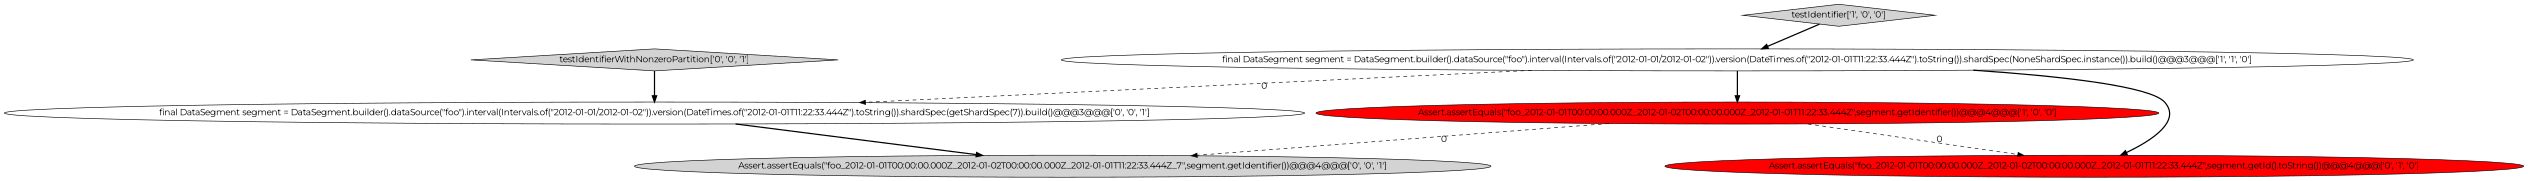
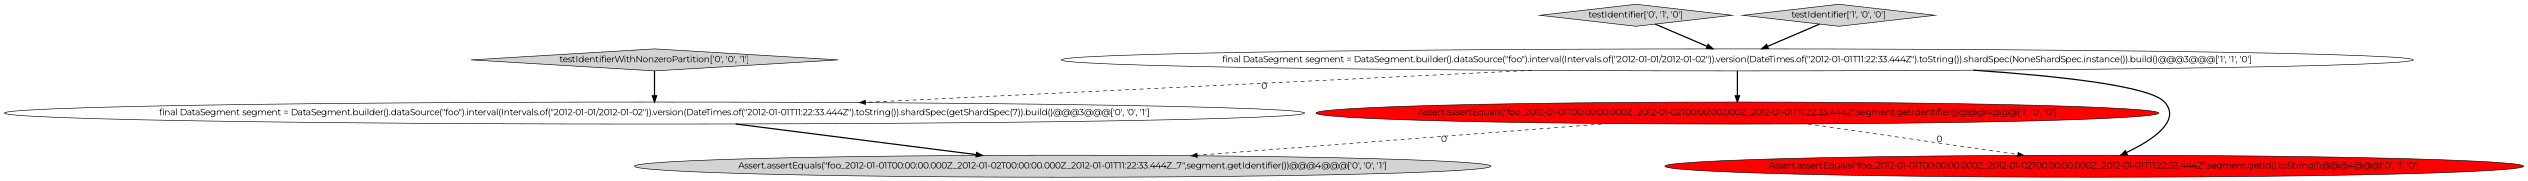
node "testIdentifier['0', '1', '0']": added
